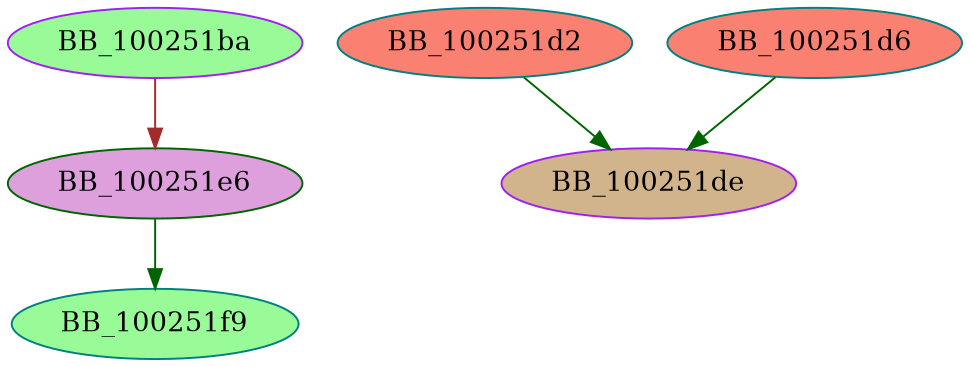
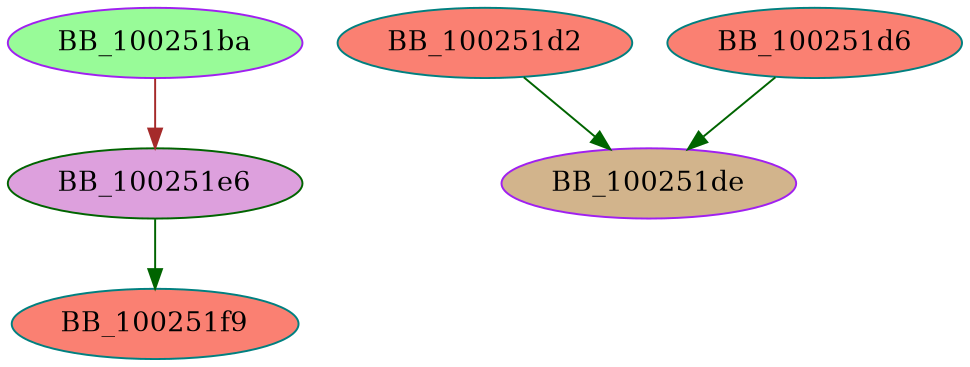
node "BB_100251f9": fillcolor palegreen -> salmon
